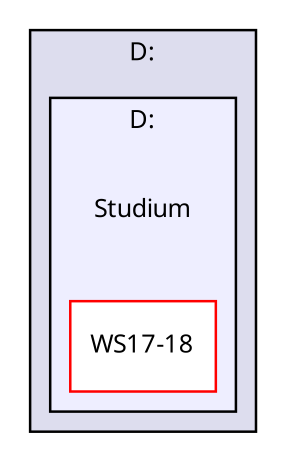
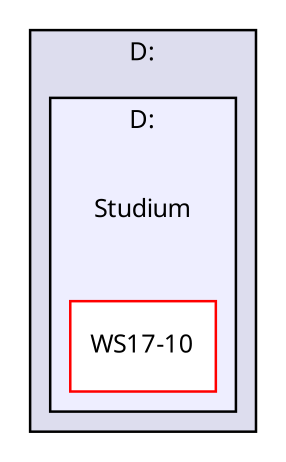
node "WS17-18": label "WS17-18" -> "WS17-10"
